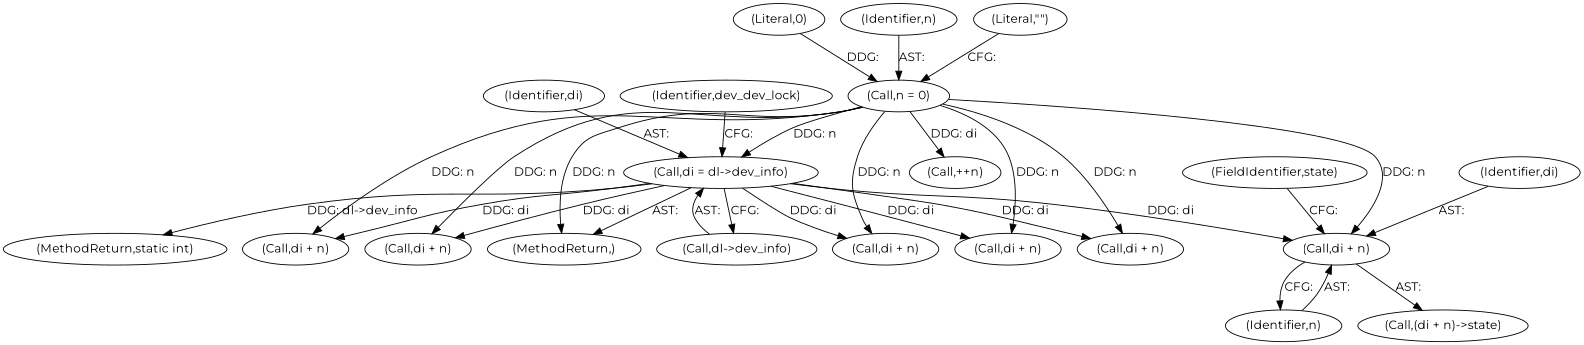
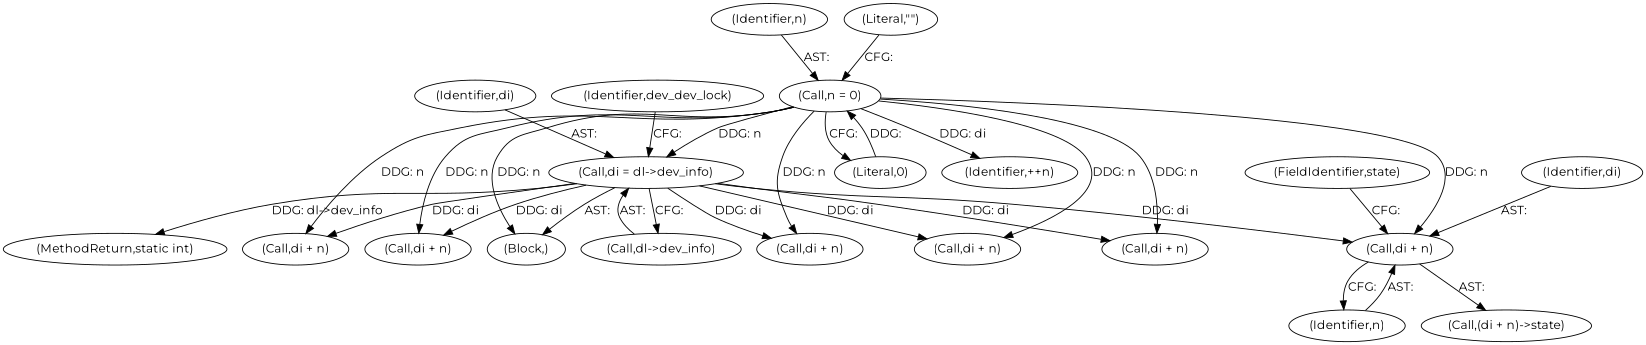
edge "(Call,n = 0)" -> "(Literal,0)": added, label "CFG:"
node "(Call,++n)": label "(Call,++n)" -> "(Identifier,++n)"
node "(MethodReturn,)": label "(MethodReturn,)" -> "(Block,)"
